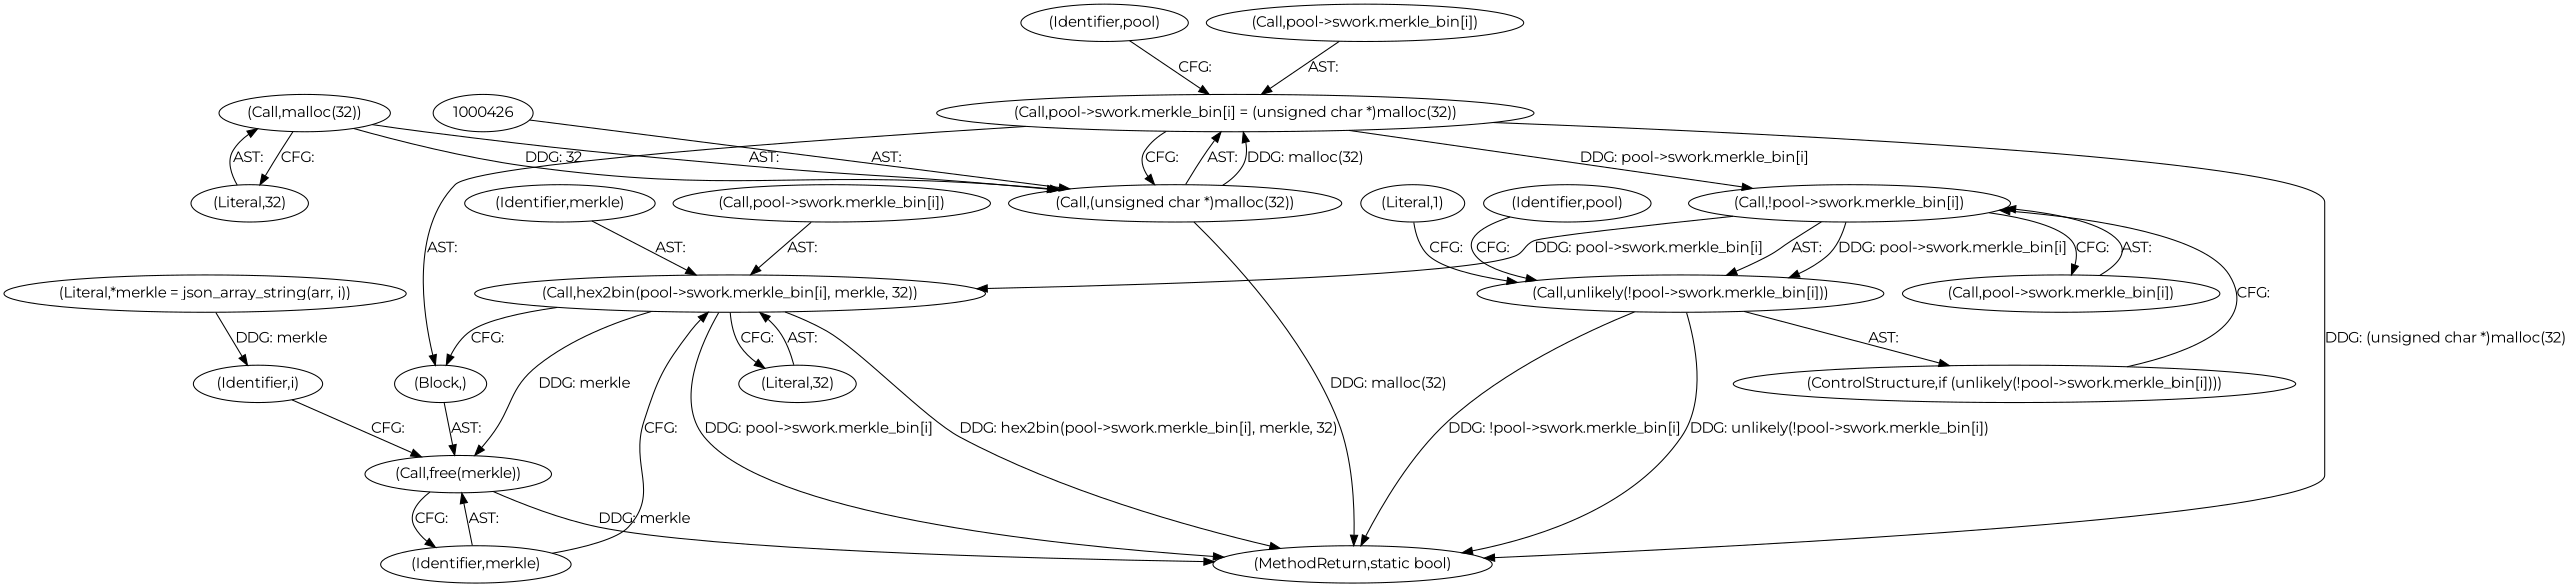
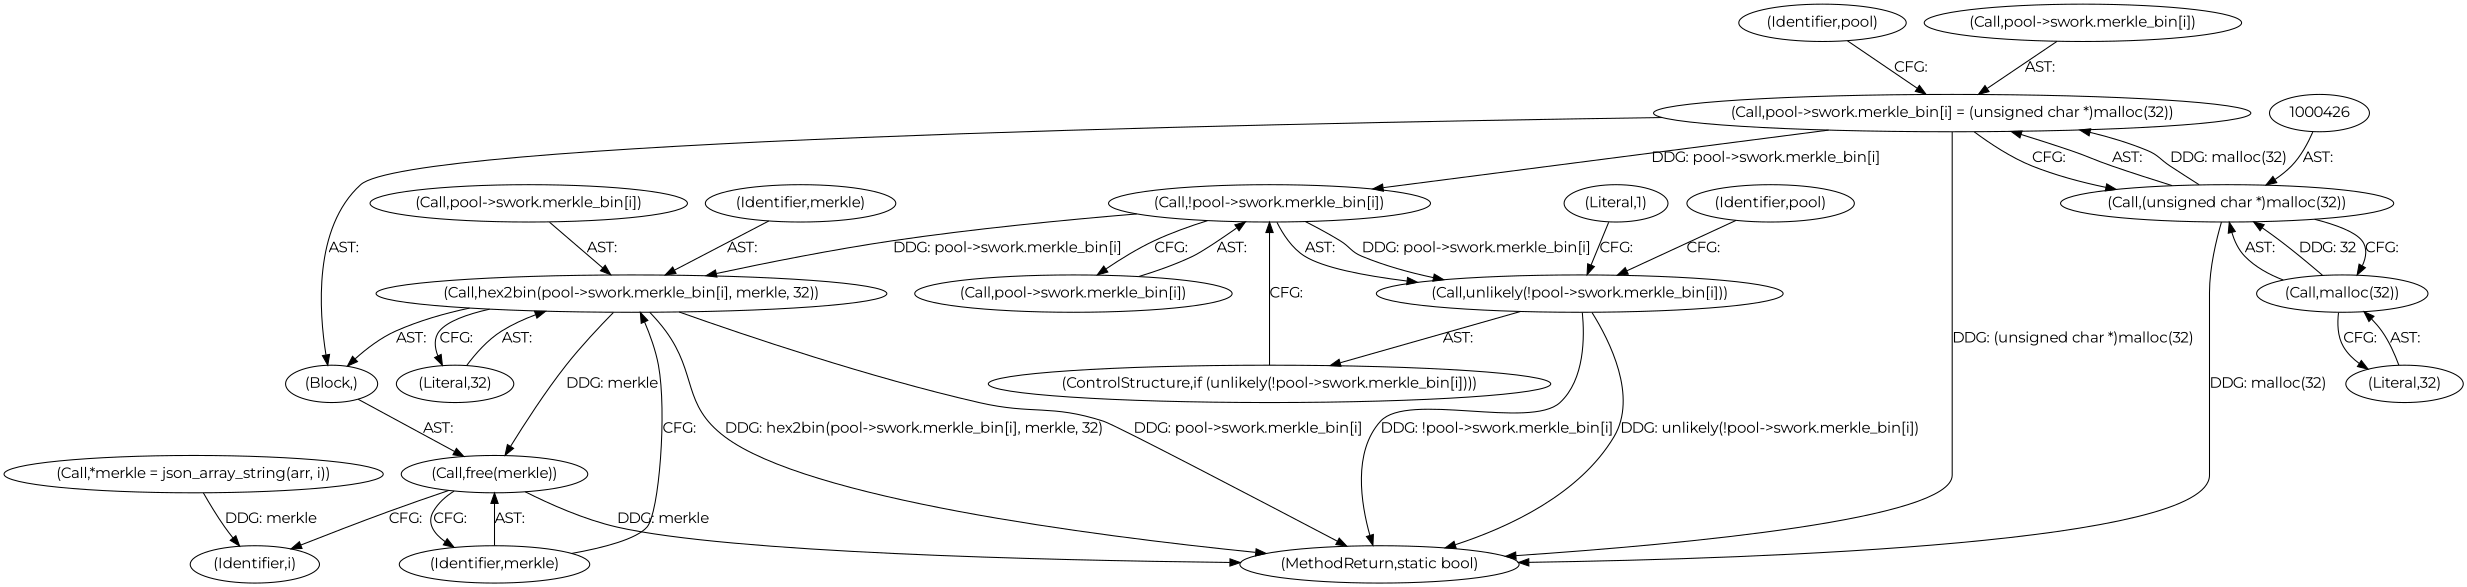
edge "(Call,(unsigned char *)malloc(32))" -> "(Call,malloc(32))": added, label "CFG:"
node "(Literal,*merkle = json_array_string(arr, i))": label "(Literal,*merkle = json_array_string(arr, i))" -> "(Call,*merkle = json_array_string(arr, i))"
edge "(Call,hex2bin(pool->swork.merkle_bin[i], merkle, 32))" -> "(Block,)": label "CFG: " -> "AST: "
edge "(Identifier,i)" -> "(Call,free(merkle))": reversed
